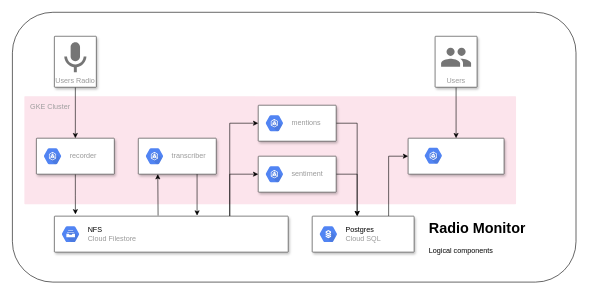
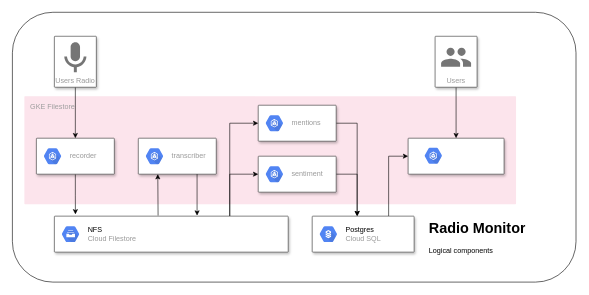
node "GKE Cluster": label "GKE Cluster" -> "GKE Filestore"
